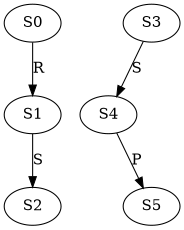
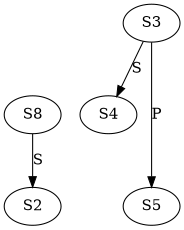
node "S0": removed
node "S1": label "S1" -> "S8"
edge "S4" -> "S5": now "S3" -> "S5"
